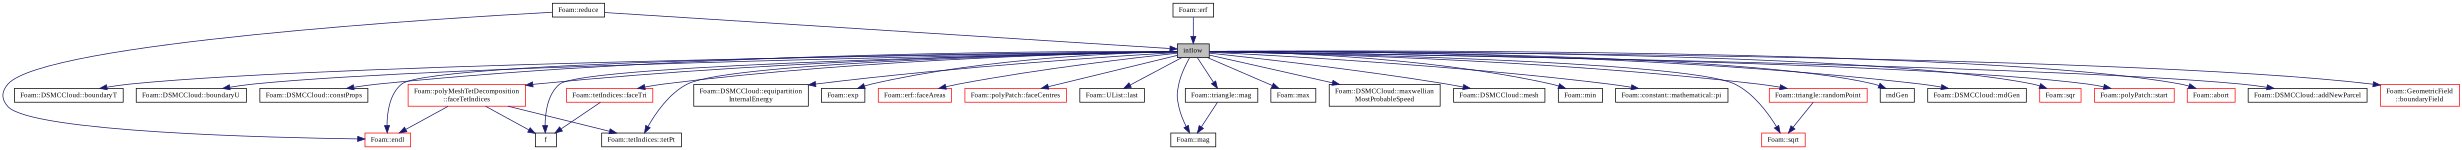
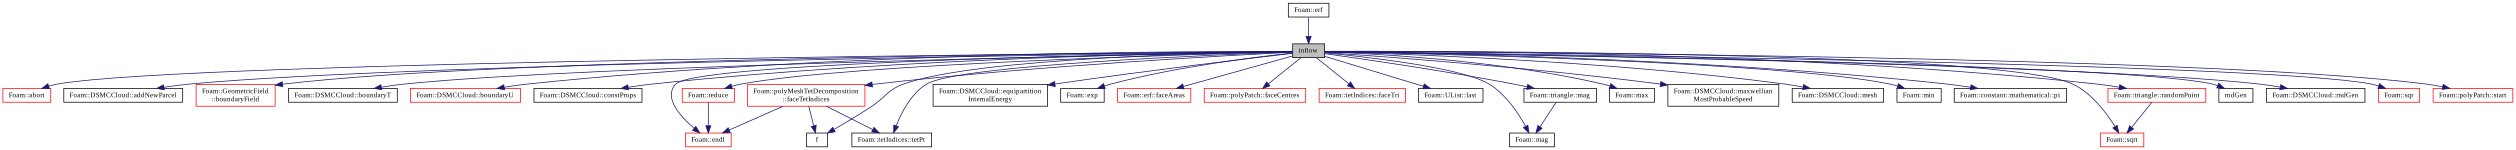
node "Foam::reduce": color black -> red
edge "Foam::reduce" -> "inflow": reversed
node "Foam::DSMCCloud::boundaryU": color black -> red
edge "Foam::tetIndices::faceTri" -> "f": removed
